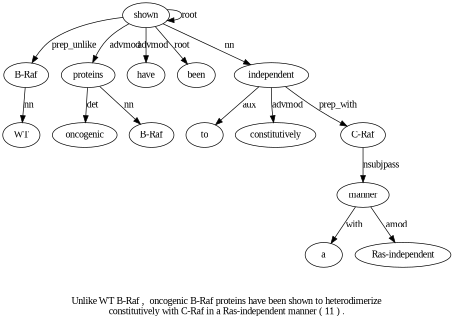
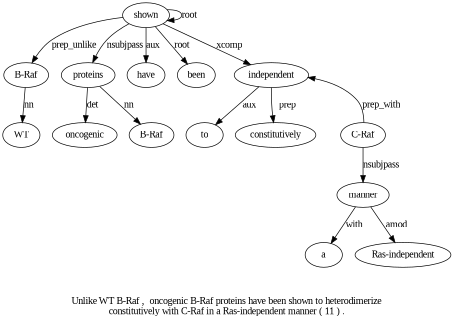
edge "shown" -> "proteins": label "advmod" -> "nsubjpass"
edge "shown" -> "have": label "advmod" -> "aux"
edge "shown" -> "independent": label "nn" -> "xcomp"
edge "independent" -> "constitutively": label "advmod" -> "prep"
edge "independent" -> "C-Raf": reversed
